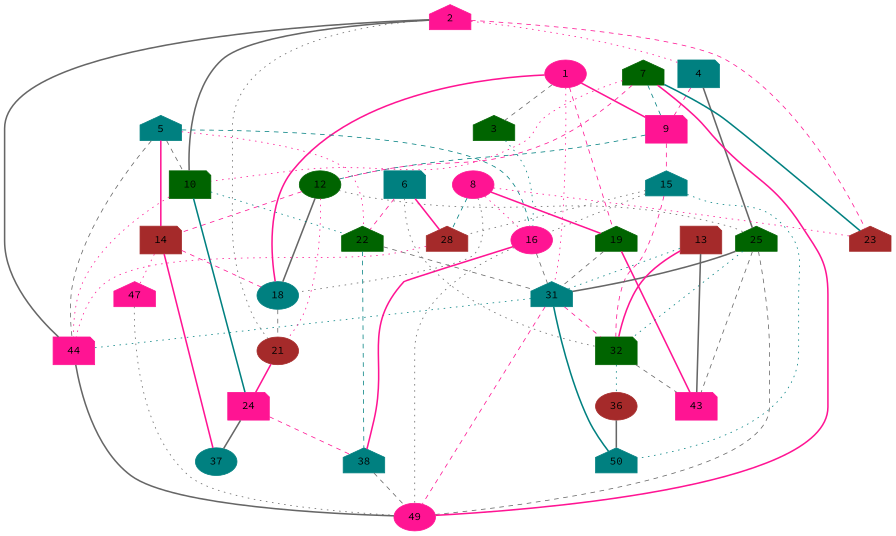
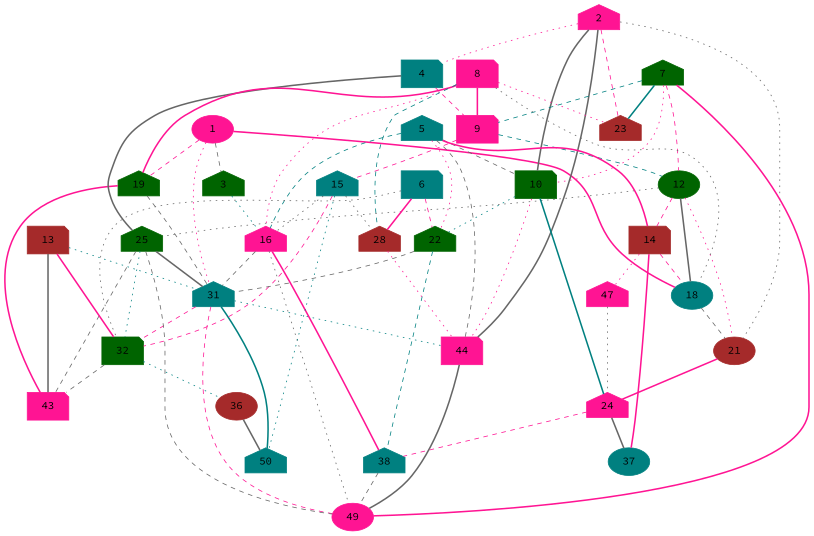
edge "1" -- "9": now "8" -- "9"
node "8": shape ellipse -> note
node "16": shape ellipse -> house
node "24": shape note -> house
edge "47" -- "49": now "47" -- "24"
